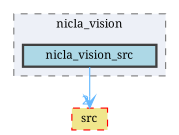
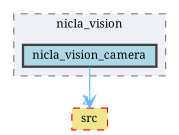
node "nicla_vision_src": label "nicla_vision_src" -> "nicla_vision_camera"
